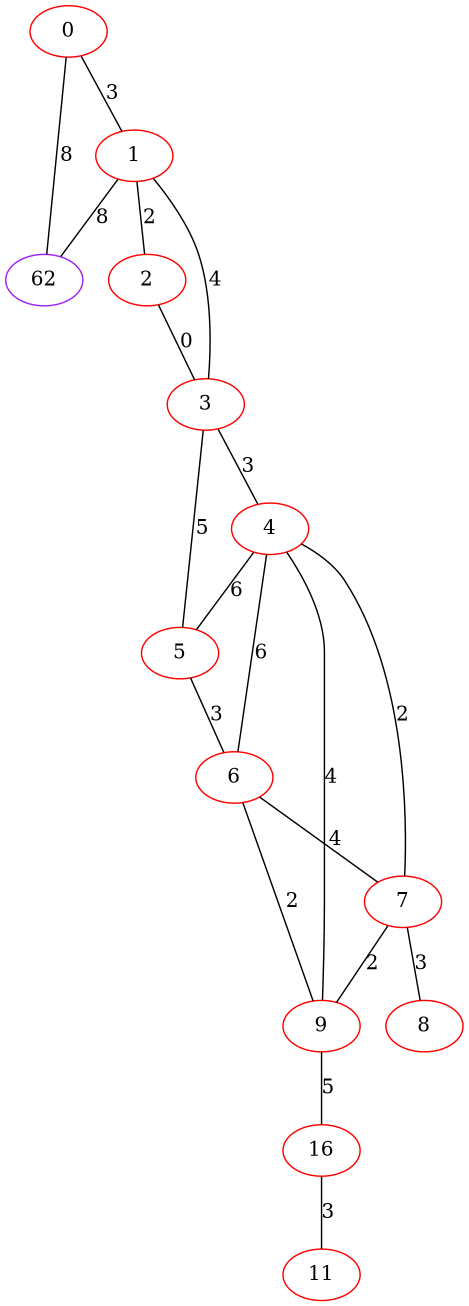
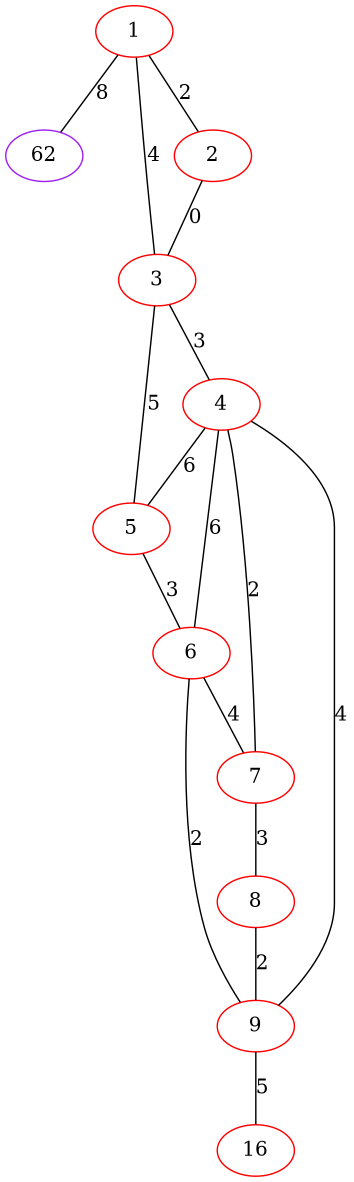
node "0": removed
edge "7" -- "9": now "8" -- "9"
node "11": removed
